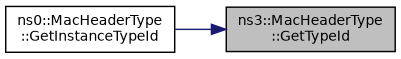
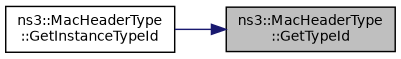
node "ns0::MacHeaderType ::GetInstanceTypeId": label "ns0::MacHeaderType ::GetInstanceTypeId" -> "ns3::MacHeaderType ::GetInstanceTypeId"
